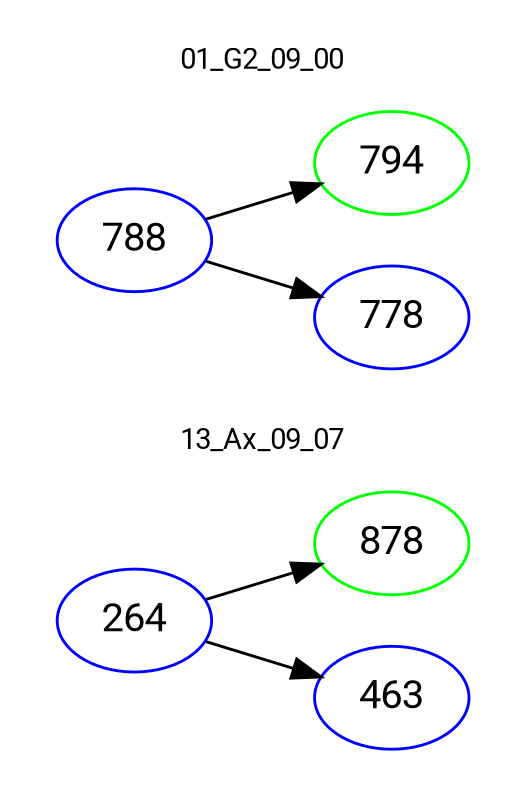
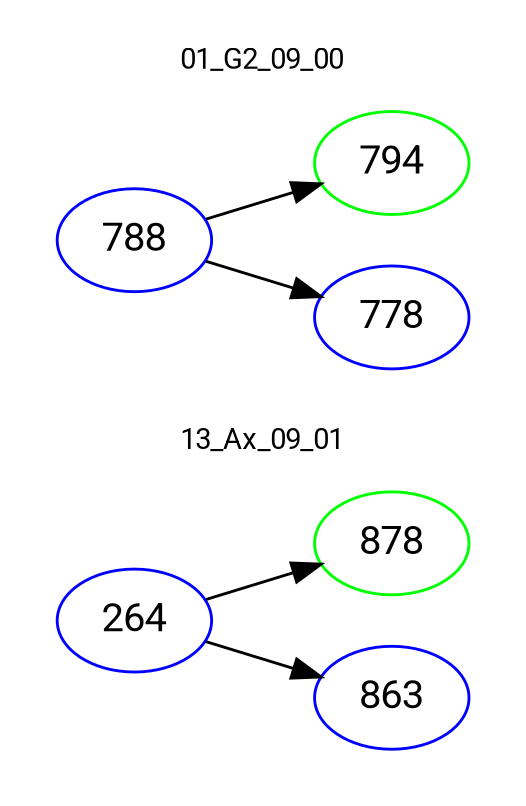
cluster "13_Ax_09_07": label "13_Ax_09_07" -> "13_Ax_09_01"
node "463": label "463" -> "863"
